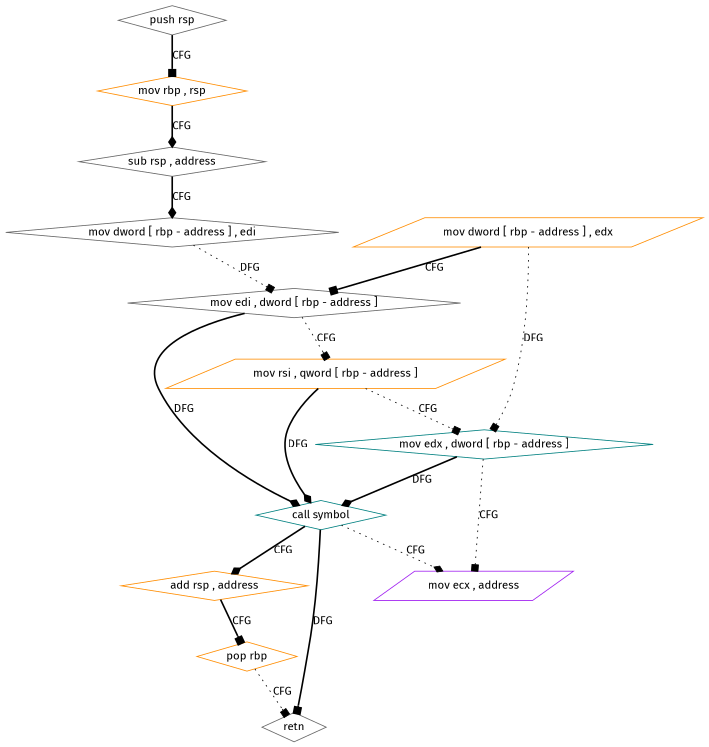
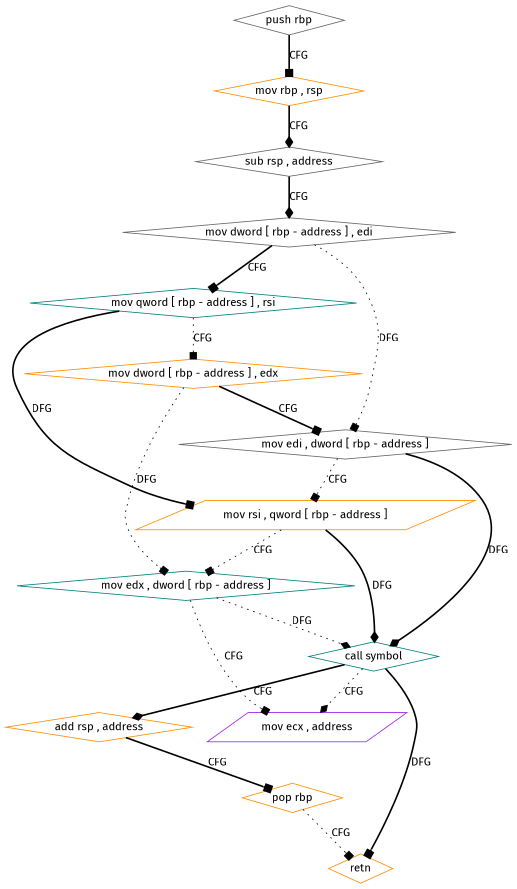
node "push rsp": label "push rsp" -> "push rbp"
node "mov dword [ rbp - address ] , edx": shape parallelogram -> diamond
node "mov qword [ rbp - address ] , rsi": added
edge "mov edx , dword [ rbp - address ]" -> "call symbol": style bold -> dotted
node "retn": color gray40 -> darkorange
